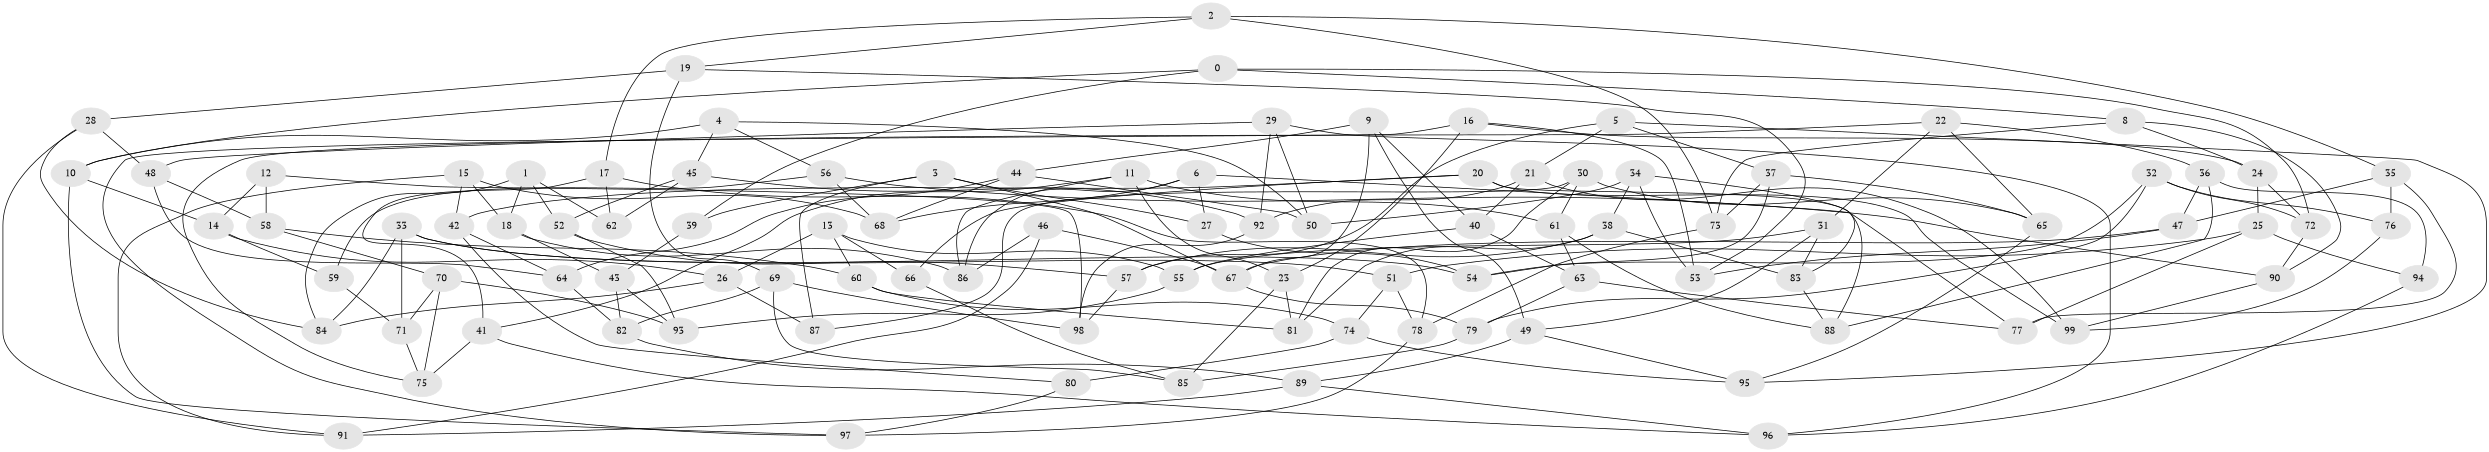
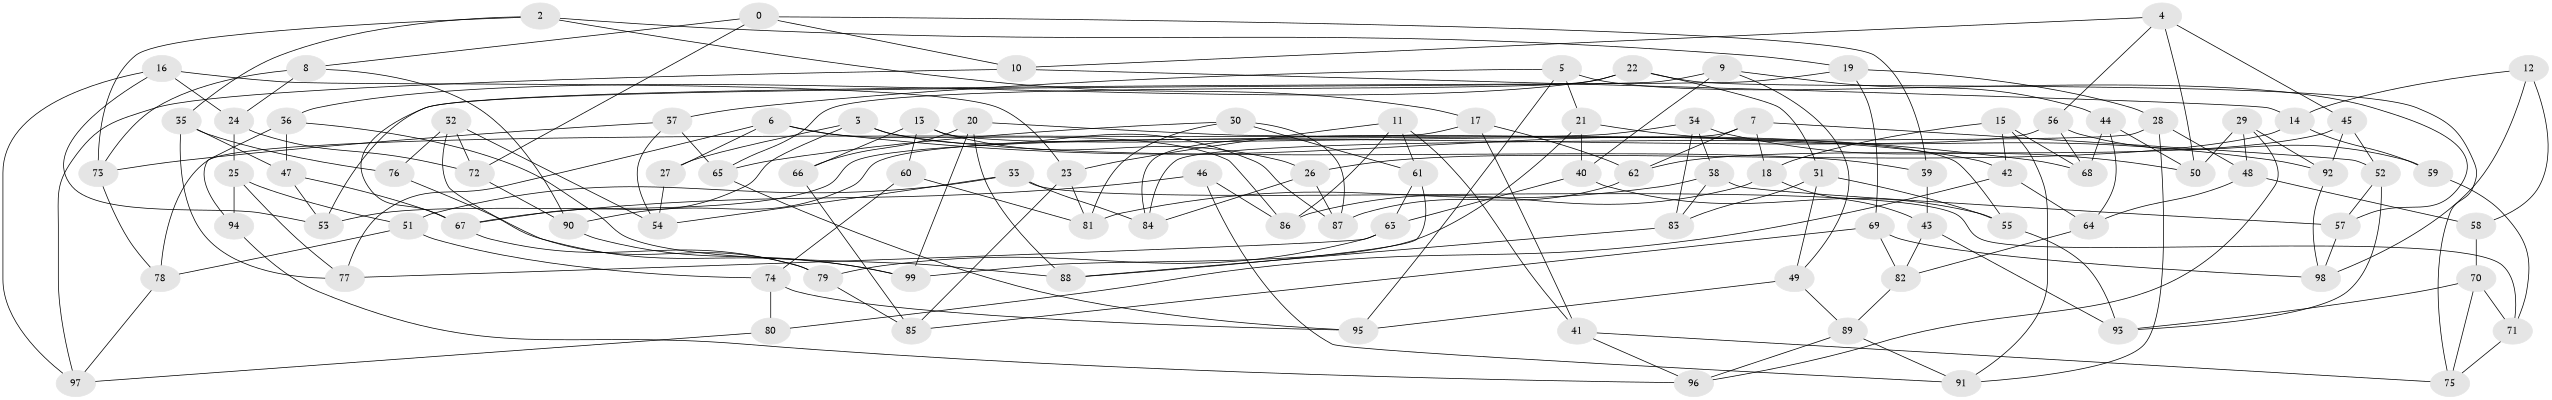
node "1": label "1" -> "7"
edge "62" -- "87": added
edge "58" -- "60": removed
